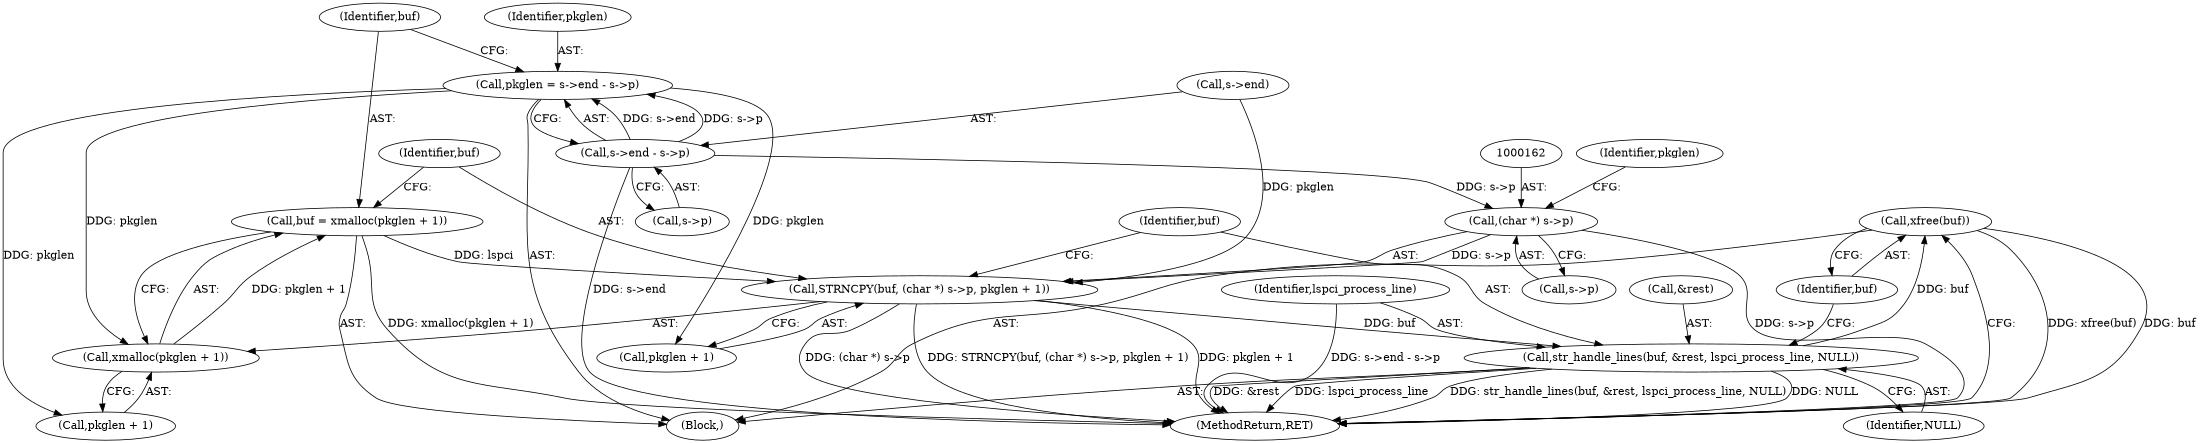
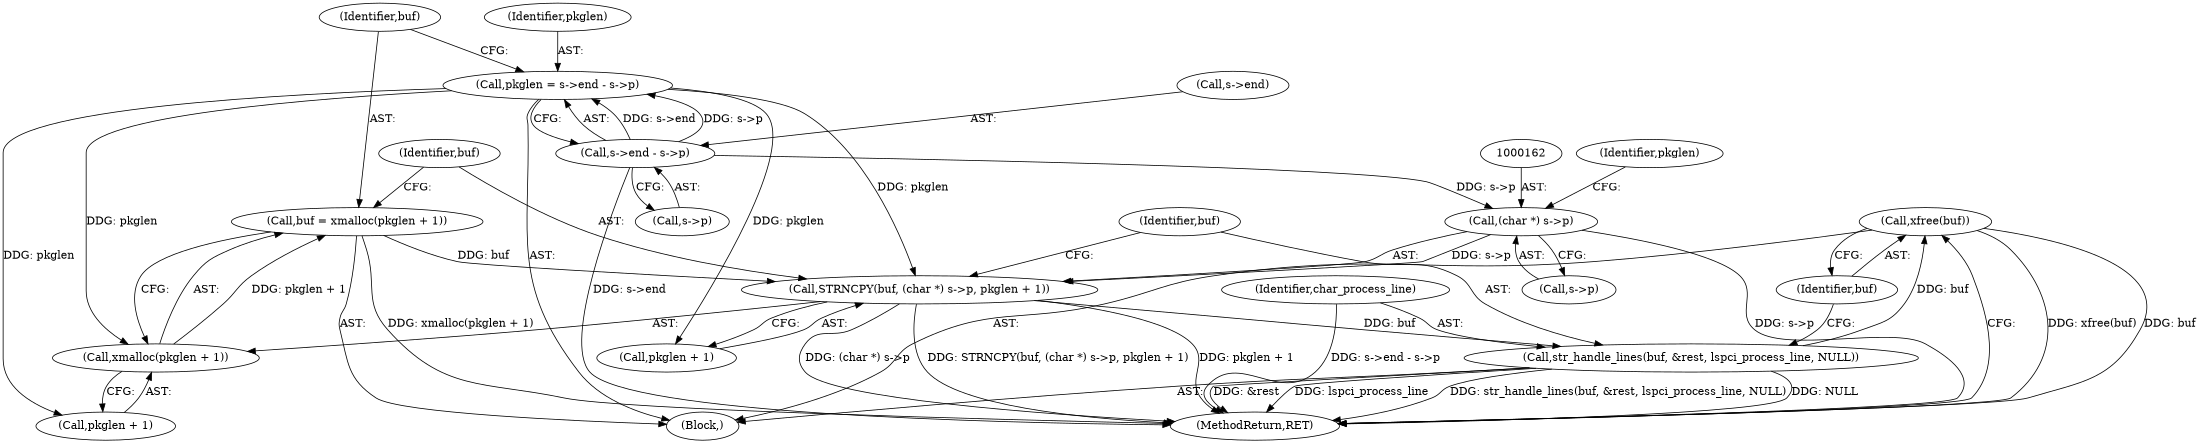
edge "(Call,s->end)" -> "(Call,STRNCPY(buf, (char *) s->p, pkglen + 1))": now "(Call,pkglen = s->end - s->p)" -> "(Call,STRNCPY(buf, (char *) s->p, pkglen + 1))"
edge "(Call,buf = xmalloc(pkglen + 1))" -> "(Call,STRNCPY(buf, (char *) s->p, pkglen + 1))": label "DDG: lspci" -> "DDG: buf"
node "(Identifier,lspci_process_line)": label "(Identifier,lspci_process_line)" -> "(Identifier,char_process_line)"
node "(Call,&rest)": removed
node "(Identifier,NULL)": removed
